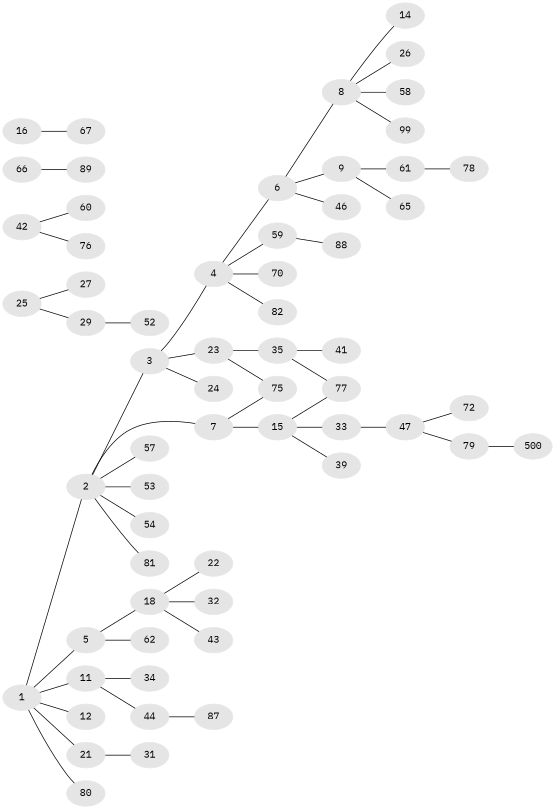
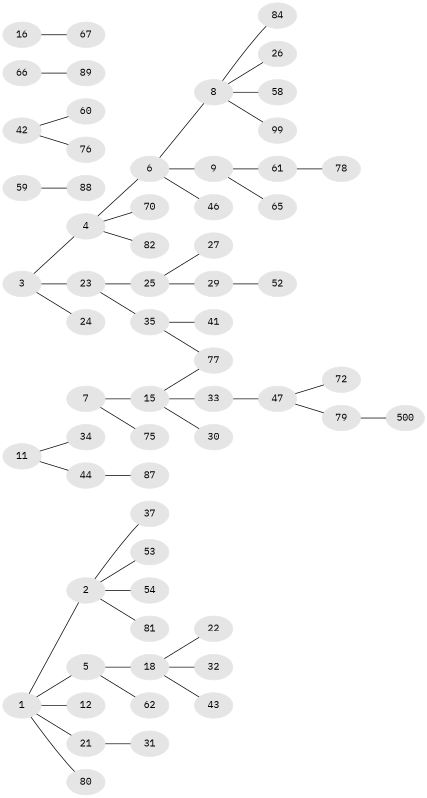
node "14": label "14" -> "84"
edge "59" -- "4": removed
edge "23" -- "75": now "23" -- "25"
edge "3" -- "2": removed
edge "7" -- "2": removed
node "57": label "57" -> "37"
node "39": label "39" -> "30"
edge "11" -- "1": removed
